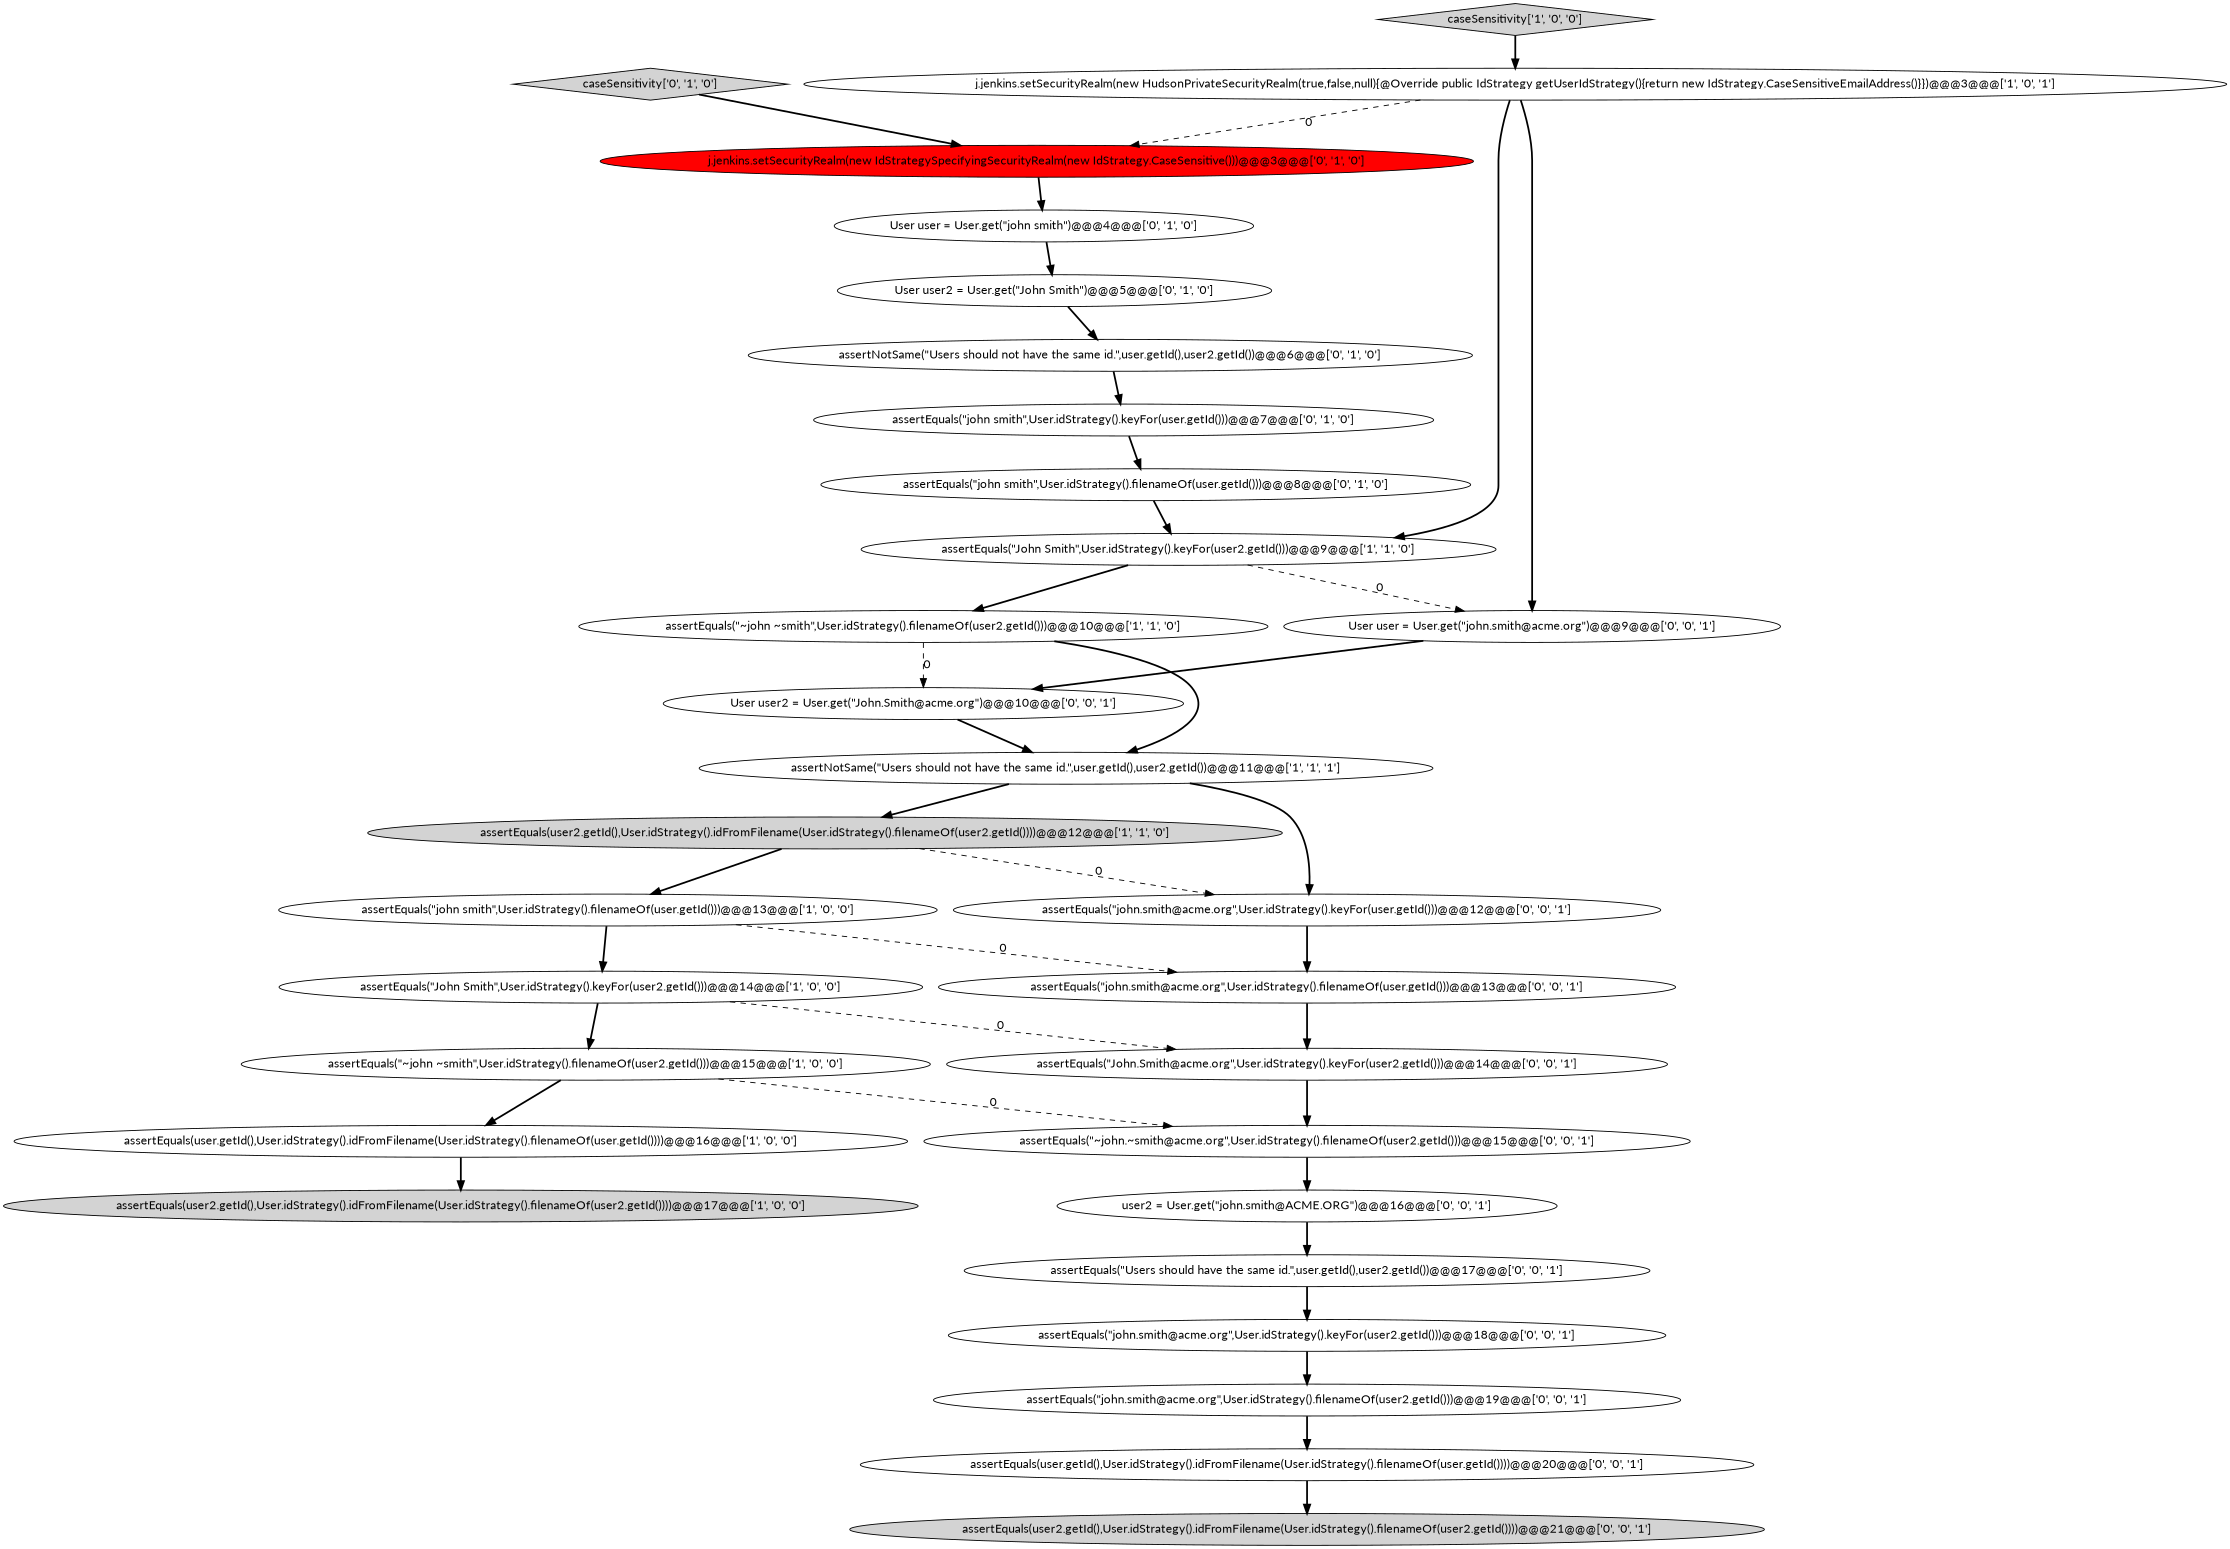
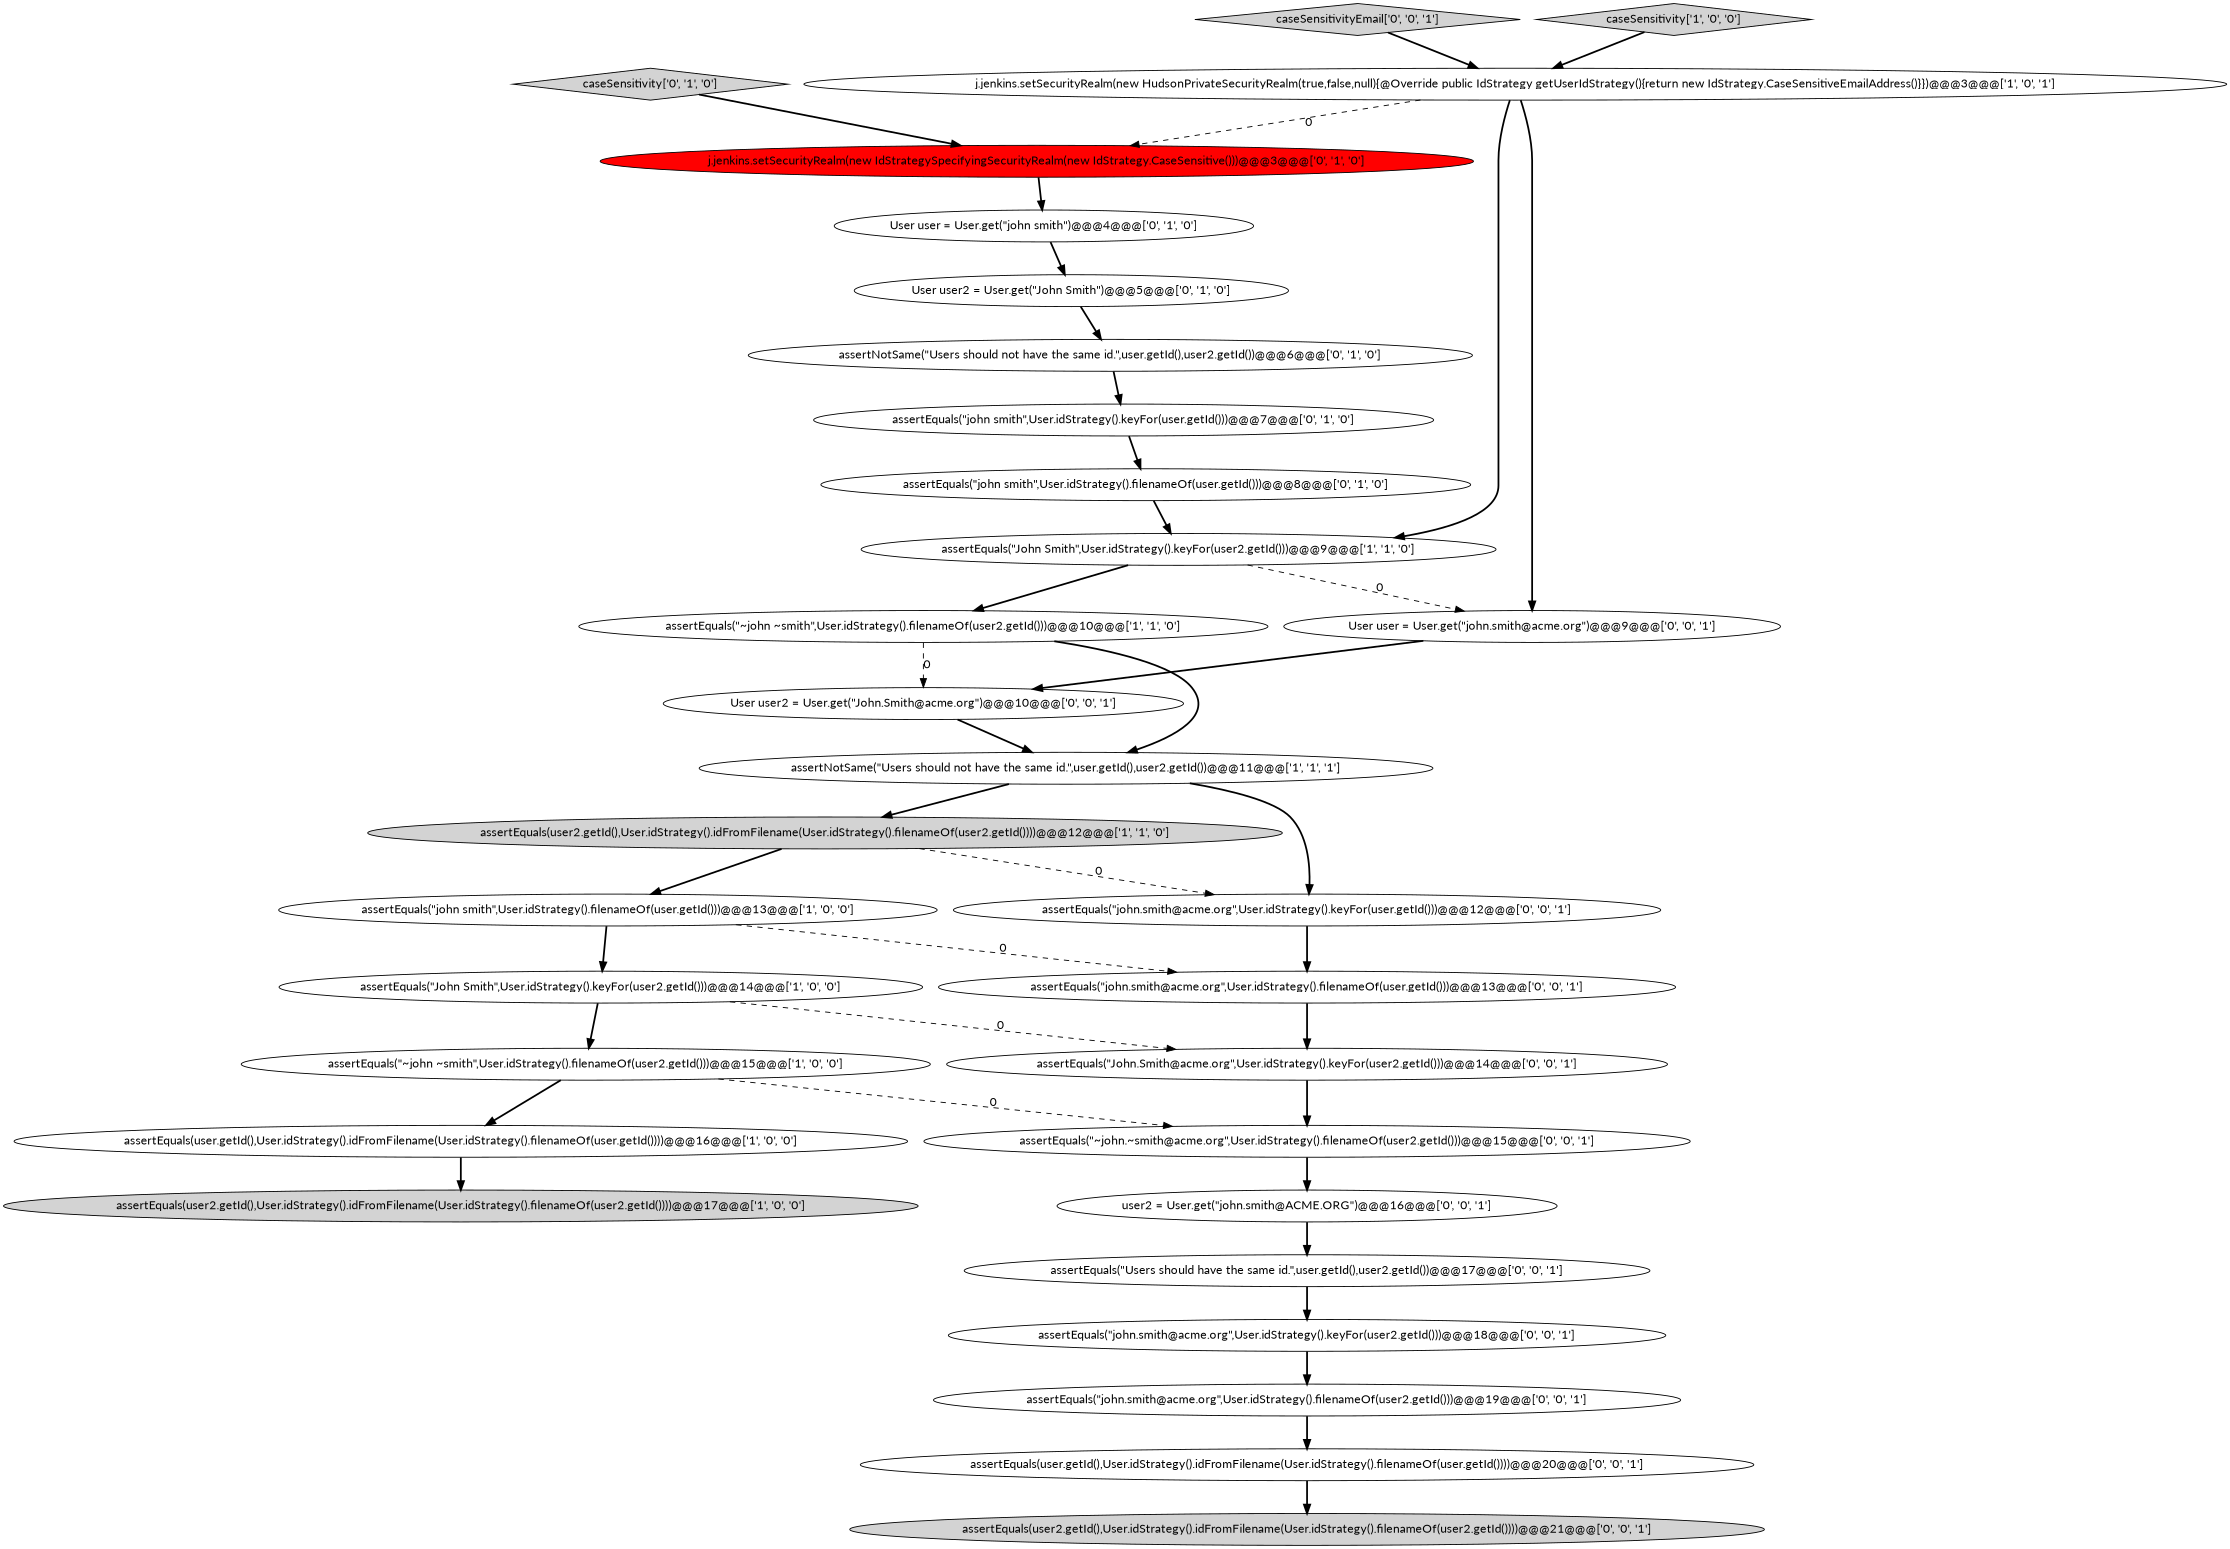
node "caseSensitivityEmail['0', '0', '1']": added
